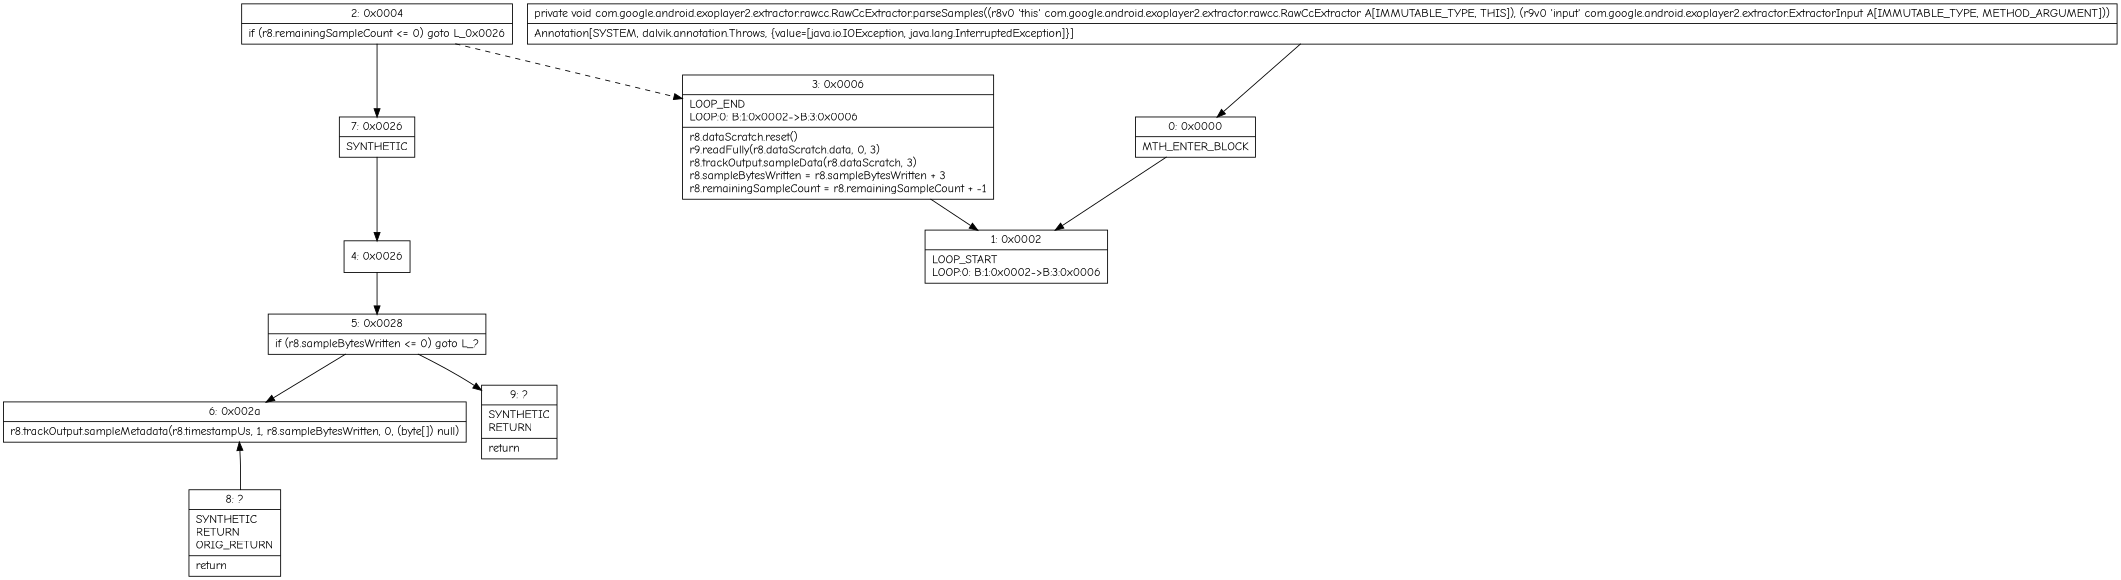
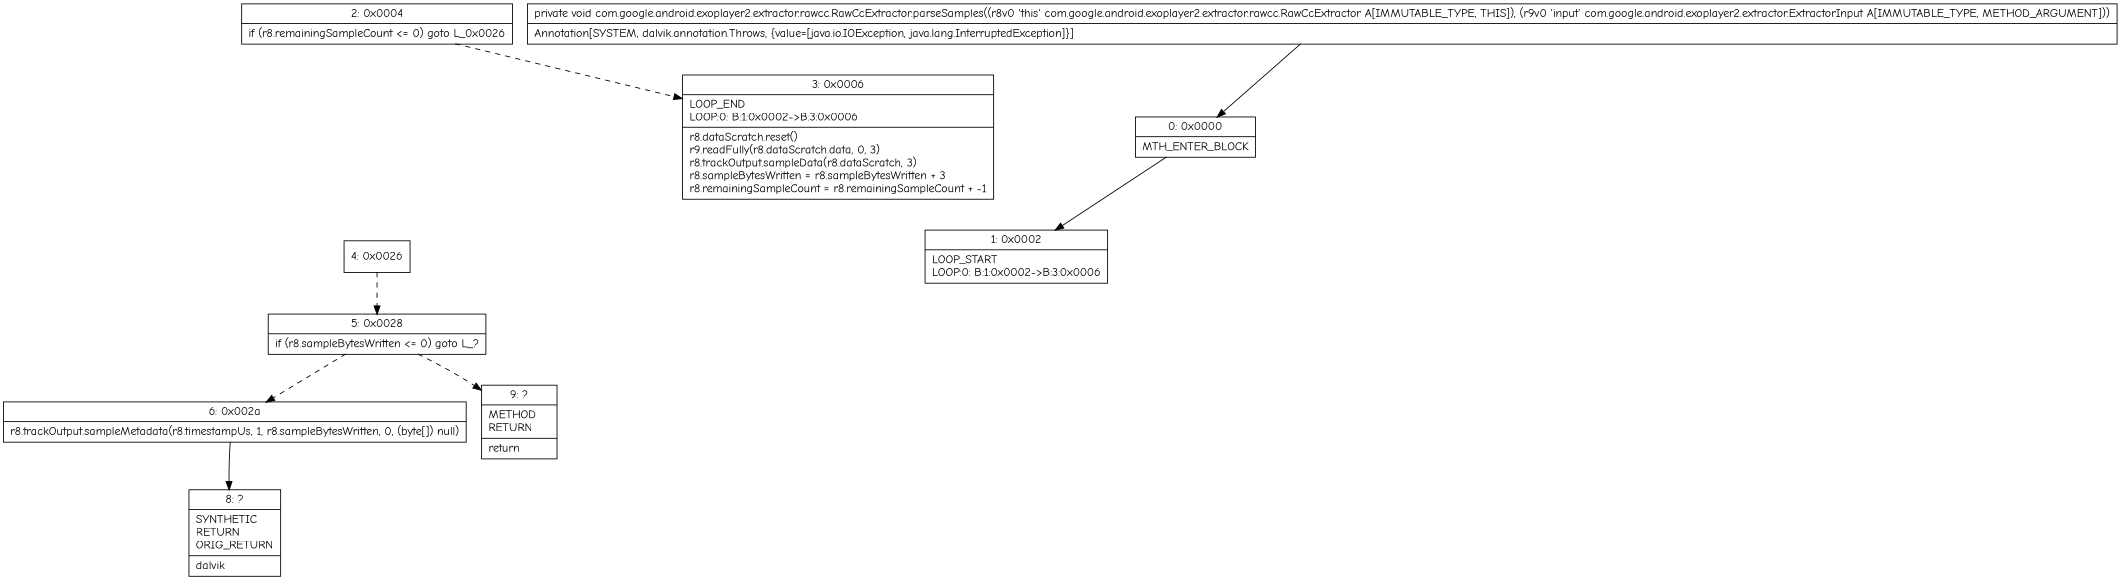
node "7: 0x0026": removed
edge "3: 0x0006" -> "1: 0x0002": removed
edge "4: 0x0026" -> "5: 0x0028": style solid -> dashed
edge "5: 0x0028" -> "9: ?": style solid -> dashed
edge "5: 0x0028" -> "6: 0x002a": style solid -> dashed
node "9: ?": text "SYNTHETIC" -> "METHOD"
edge "8: ?" -> "6: 0x002a": reversed
node "8: ?": text "return" -> "dalvik"
